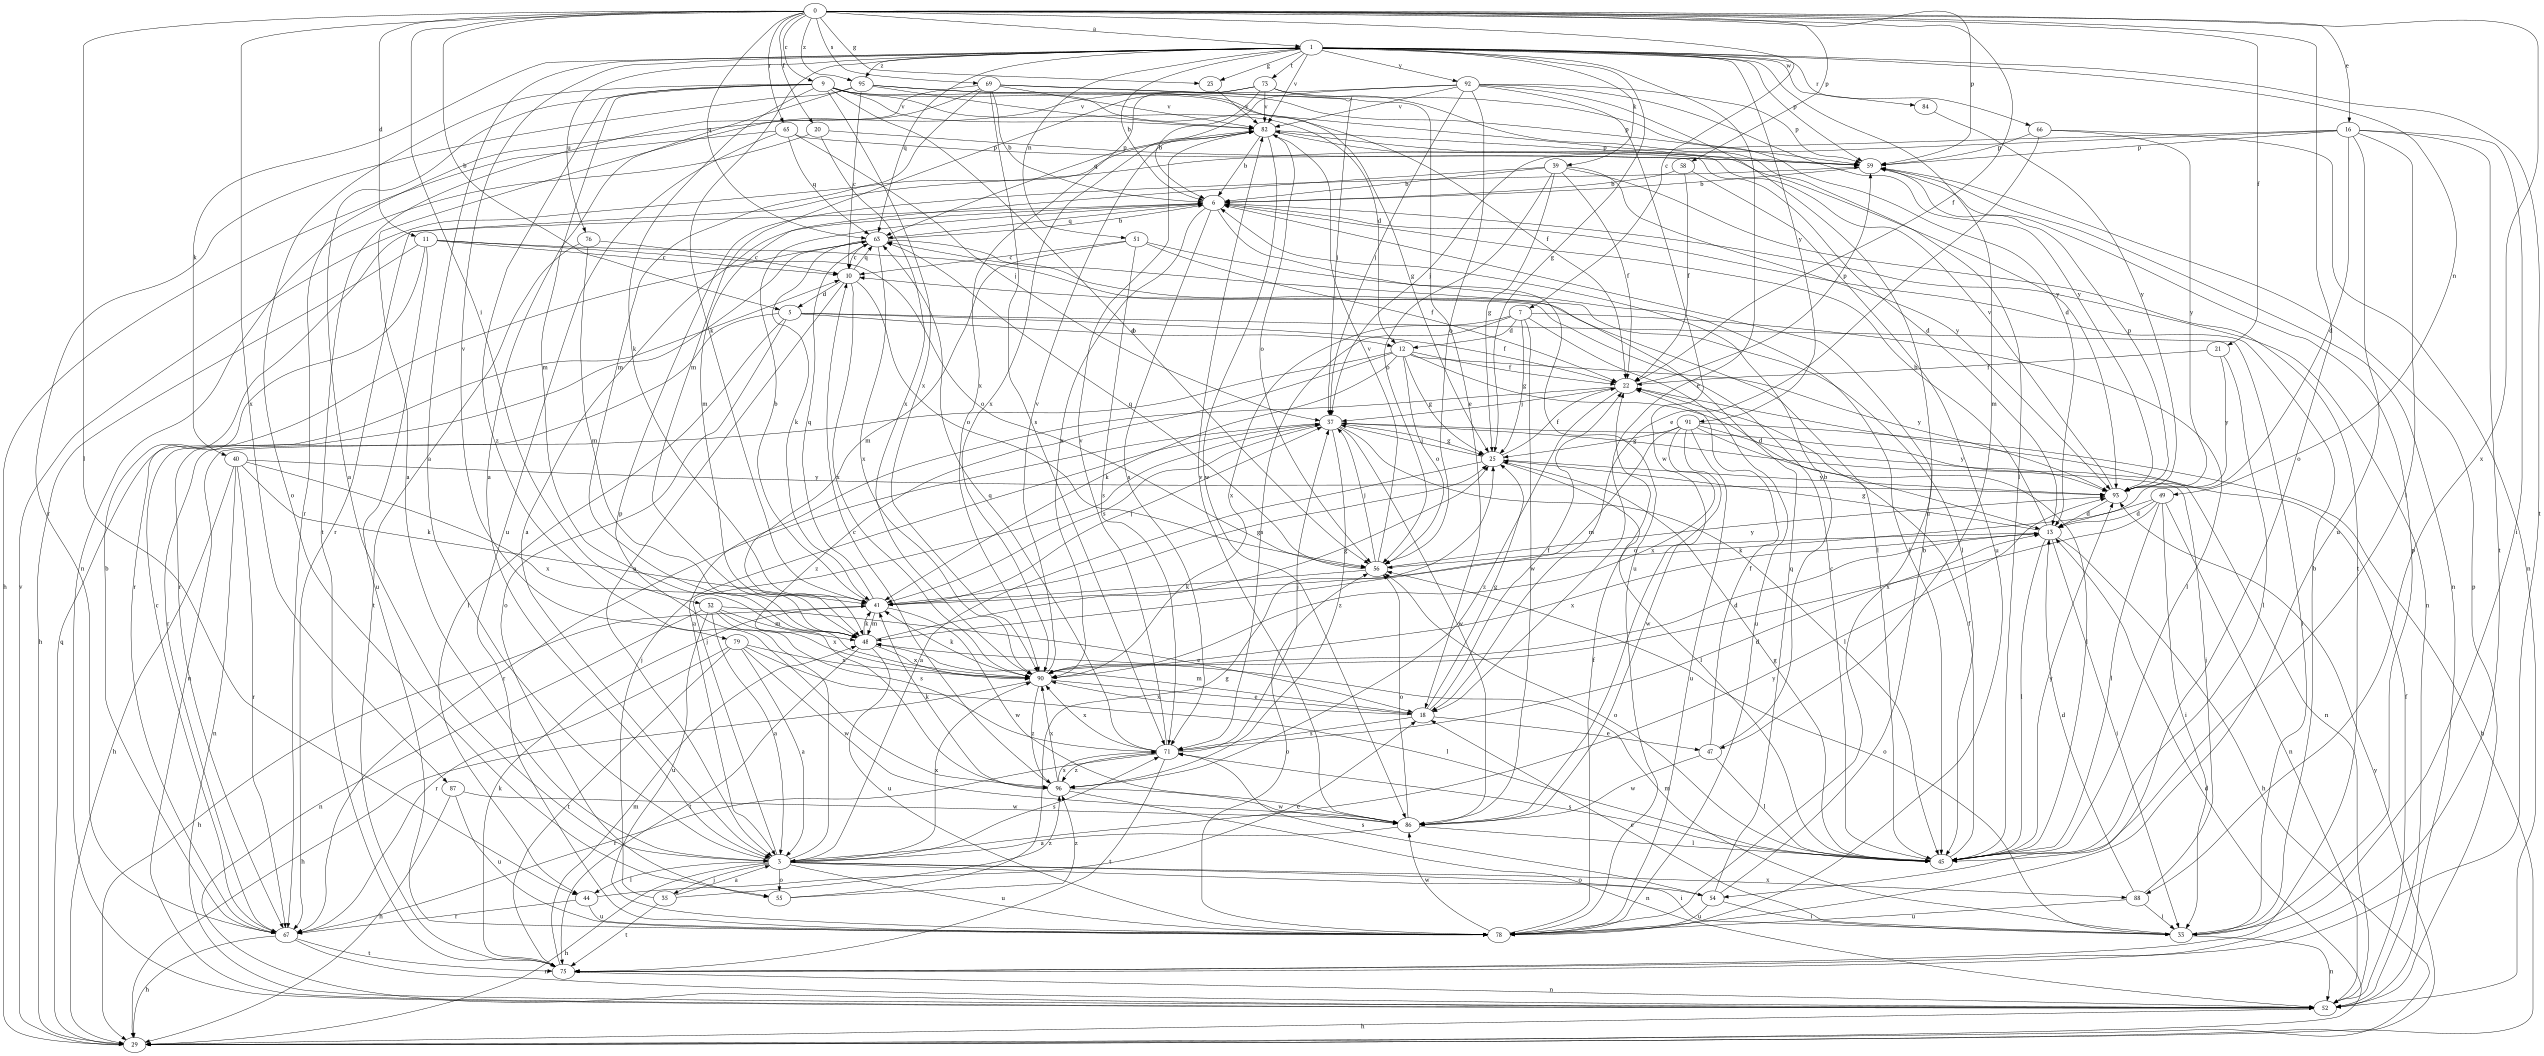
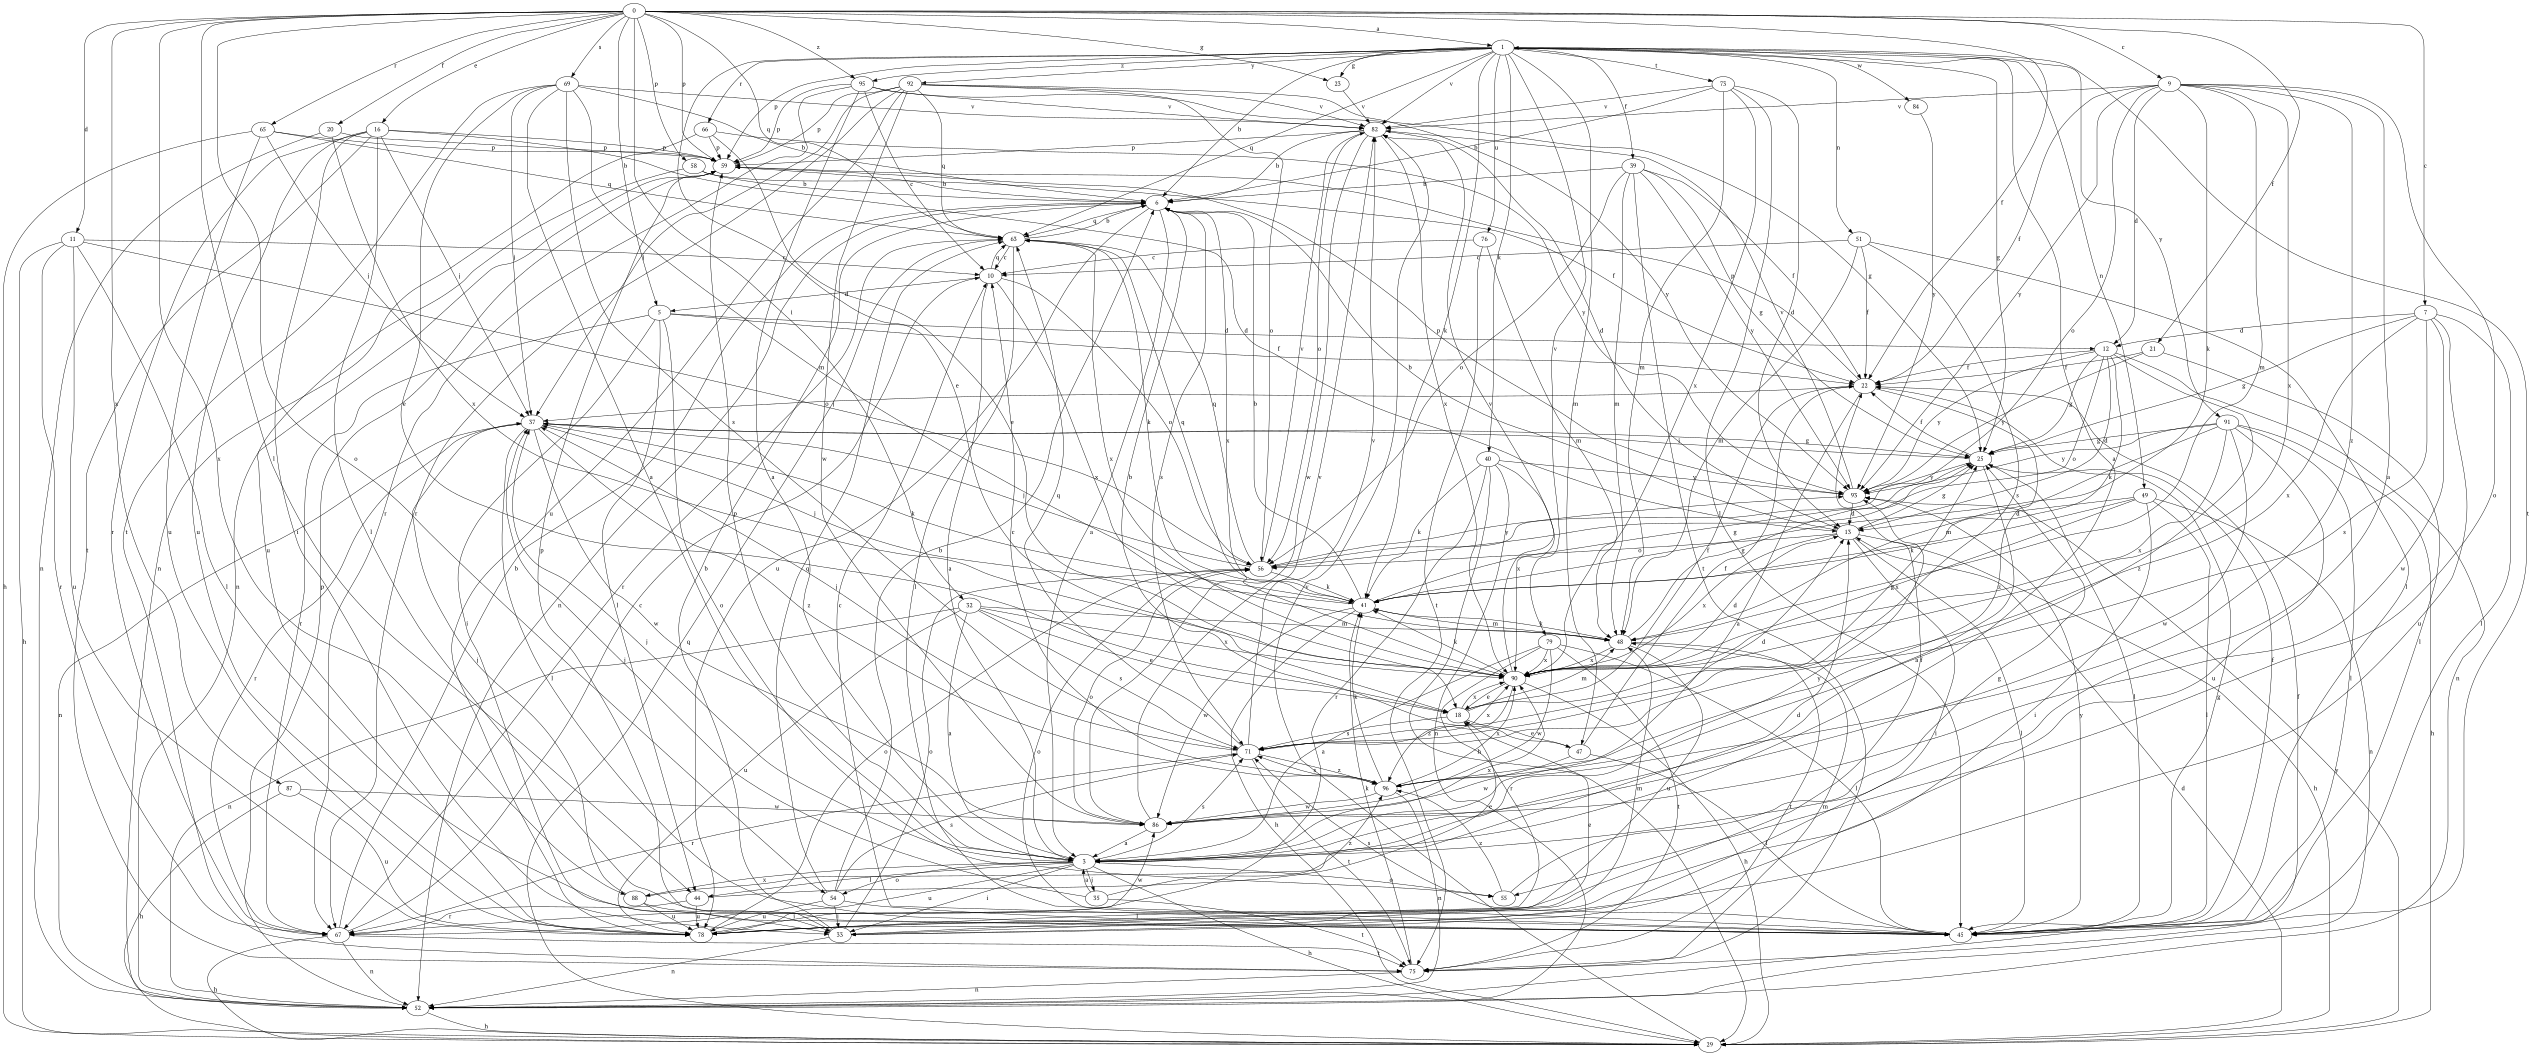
edge "1" -> "39": label "k" -> "f"
edge "37" -> "41": label "s" -> "k"
edge "86" -> "45": now "54" -> "45"
